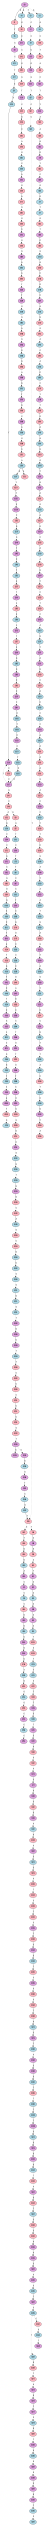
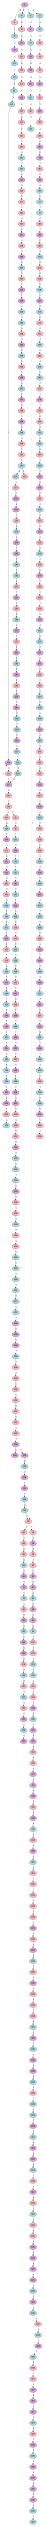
edge "S359" -> "S367": now "S365" -> "S367"
